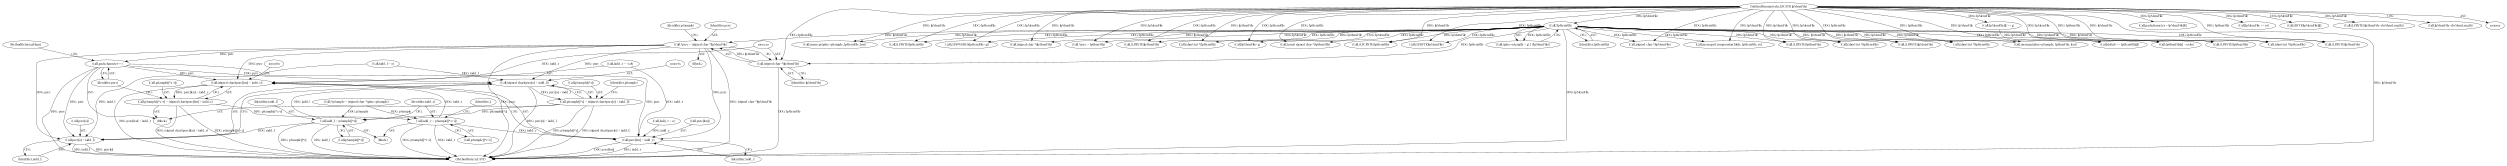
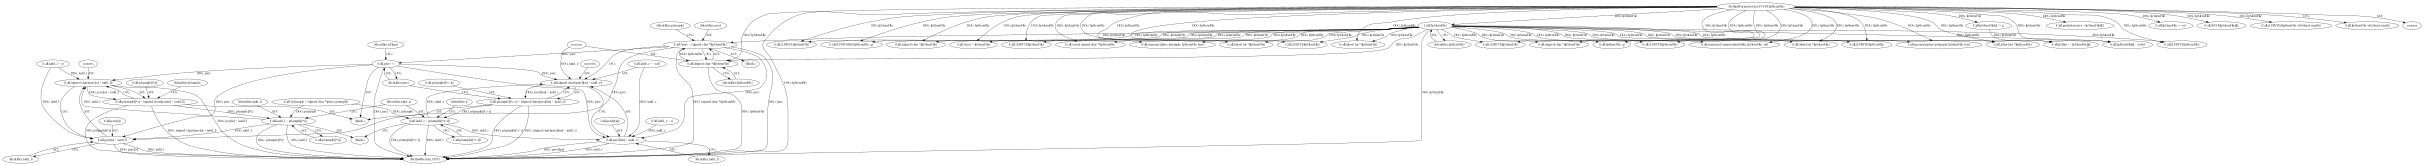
node "(MethodReturn,nFlags)": label "(MethodReturn,nFlags)" -> "(Identifier,nFlags)"
node "(Call,(LPCBYTE)lpMemFile)": removed
node "(Call,(pIns->nLength < 4) || (!lpMemFile))": removed
edge "(Call,*psrc = (signed char *)lpMemFile)" -> "(Call,(signed char)(psrc[0] + iadd_l))": removed, label "DDG: psrc"
node "(Call,packcharacter++)": label "(Call,packcharacter++)" -> "(Call,psrc++)"
edge "(Call,*psrc = (signed char *)lpMemFile)" -> "(Call,(signed char)(psrc[len] + iadd_r))": label "DDG: psrc" -> "CFG: "
edge "(Call,(signed char)(psrc[len] + iadd_r))" -> "(MethodReturn,UINT)": removed, label "DDG: psrc[len] + iadd_r"
